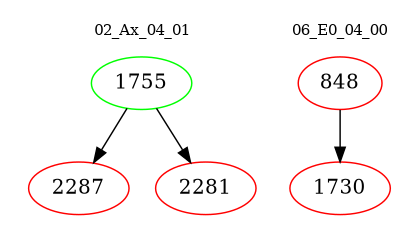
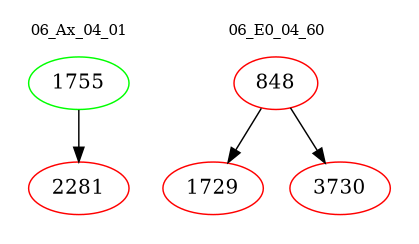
cluster "02_Ax_04_01": label "02_Ax_04_01" -> "06_Ax_04_01"
cluster "06_E0_04_00": label "06_E0_04_00" -> "06_E0_04_60"
node "2287": removed
node "1729": added
node "1730": label "1730" -> "3730"
